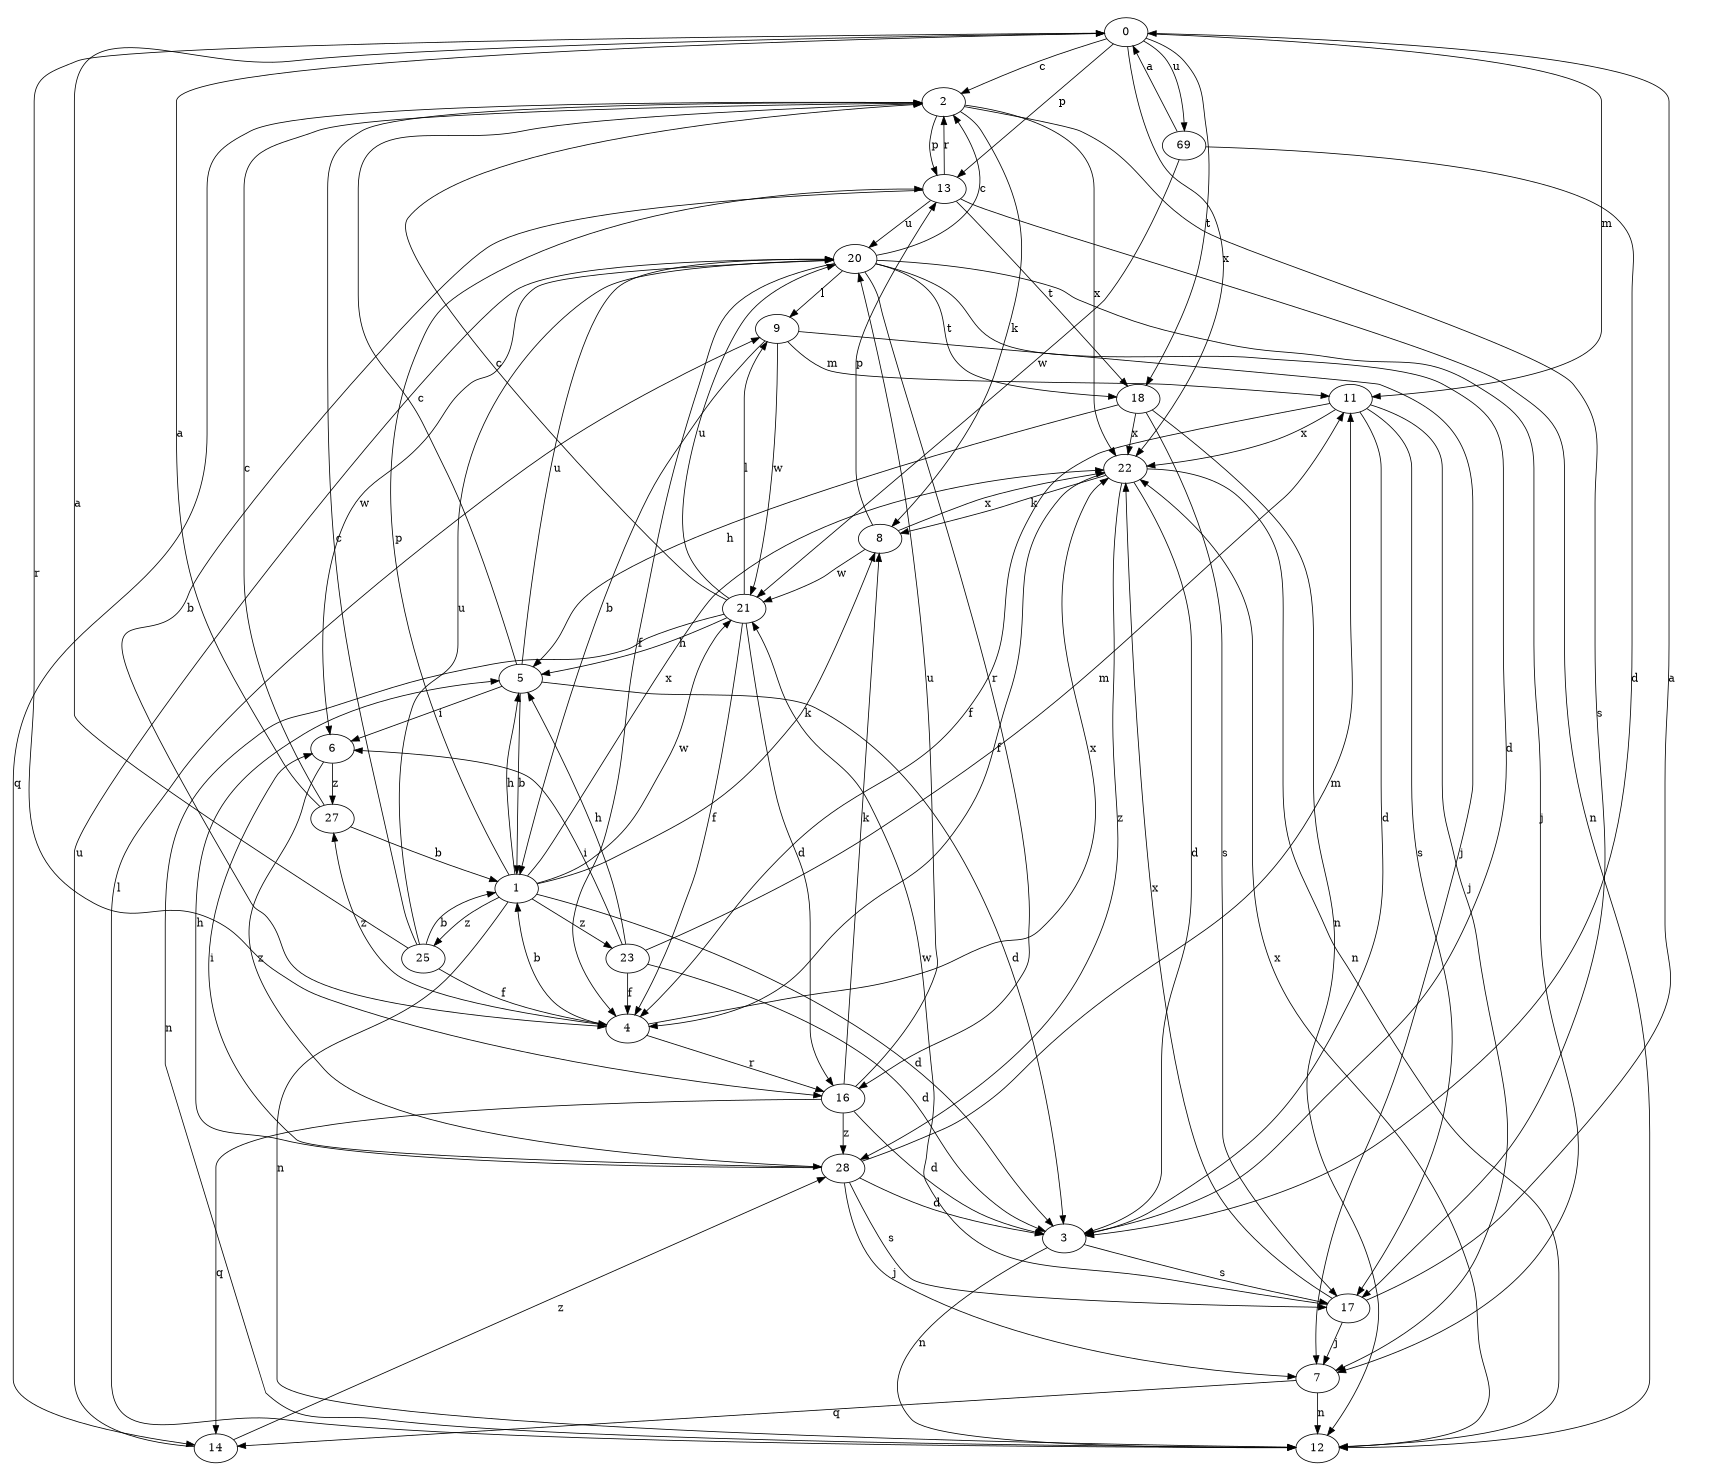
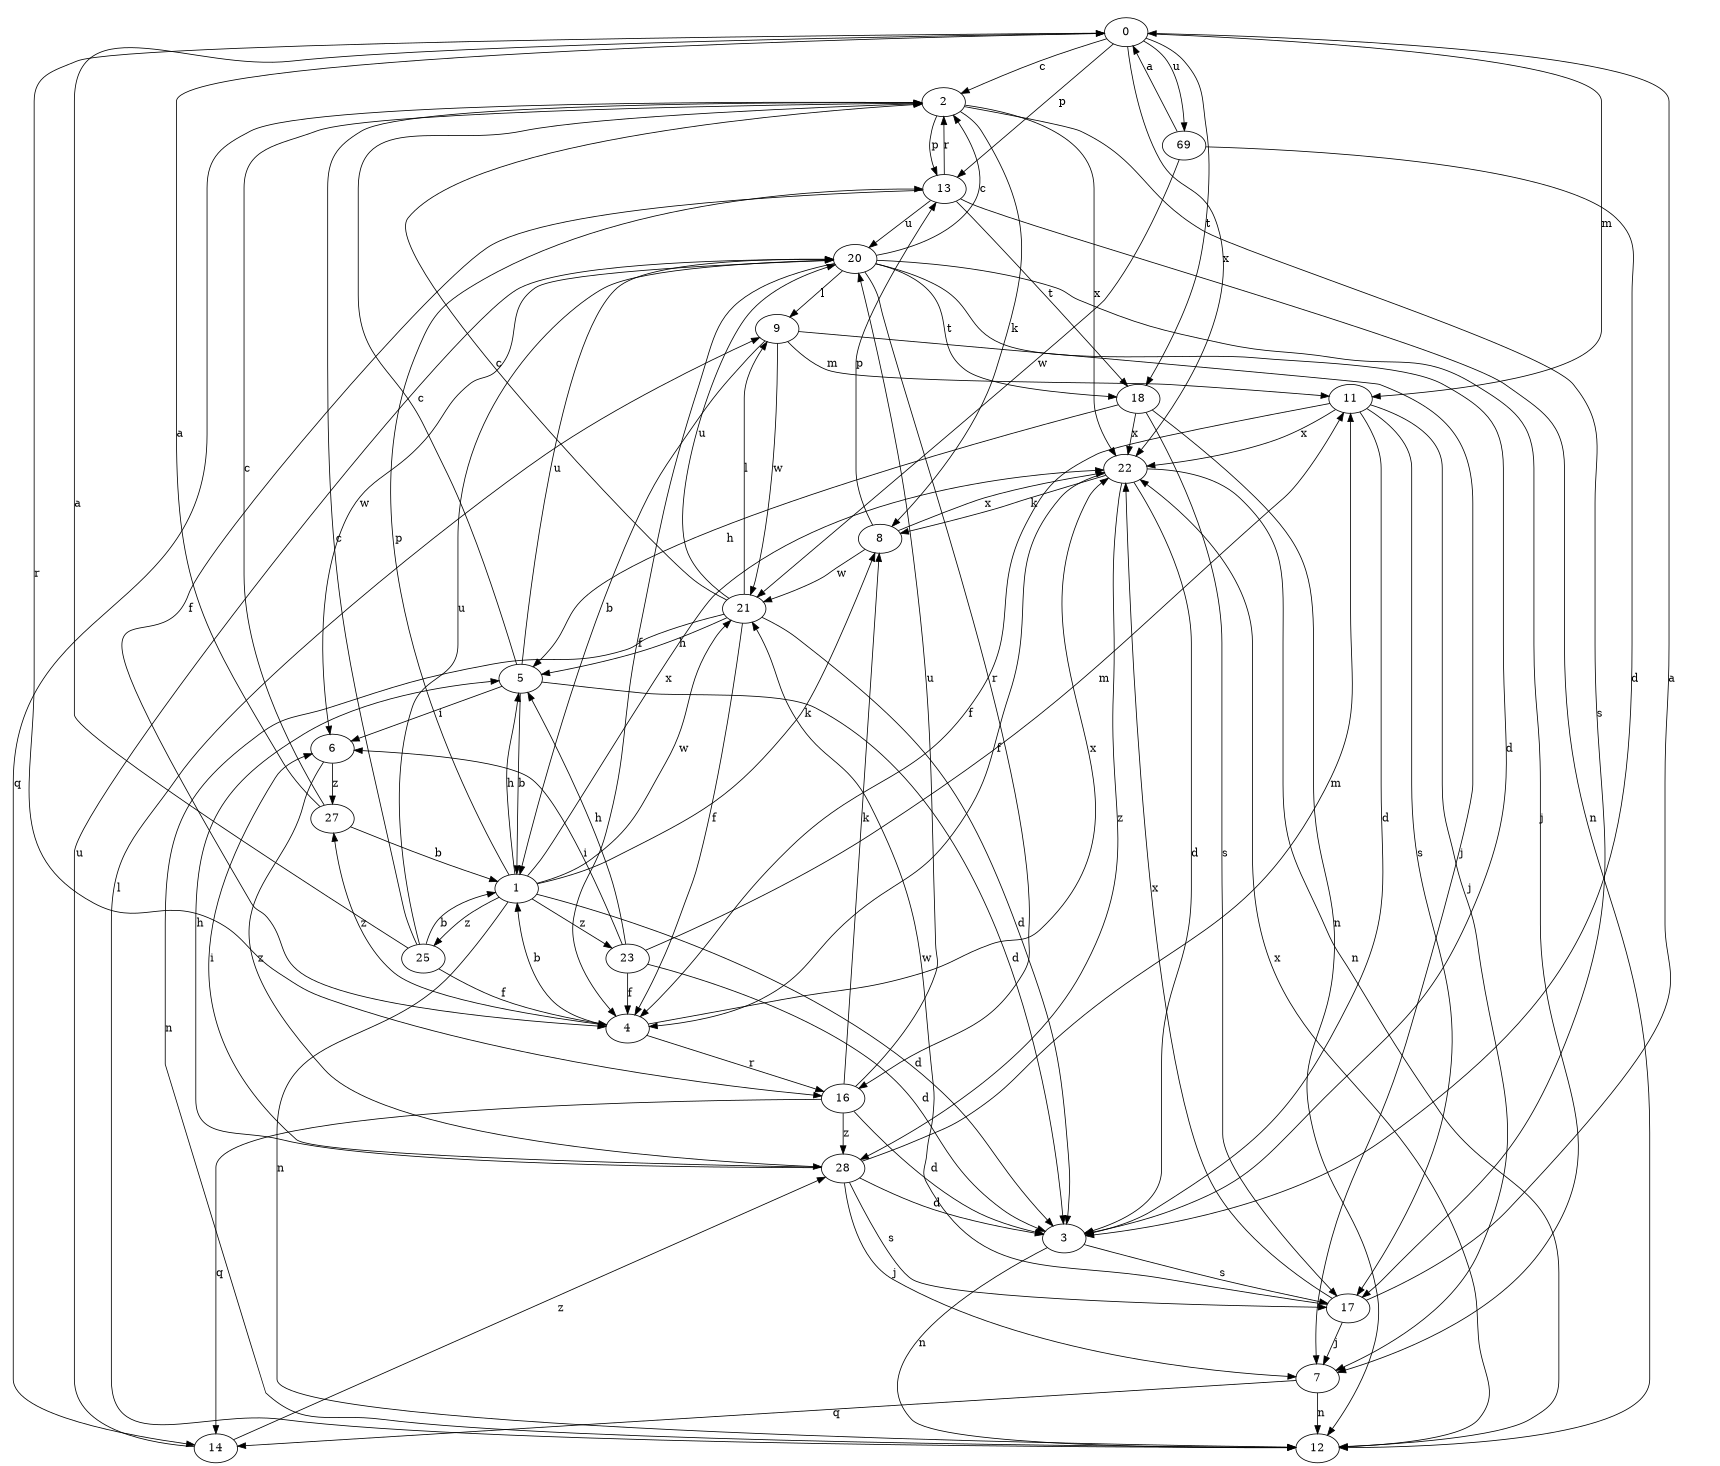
edge "13" -> "4": label "b" -> "f"
edge "21" -> "16": now "21" -> "3"
